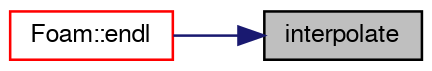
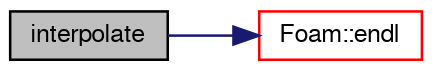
edge "Foam::endl" -> "interpolate": reversed
